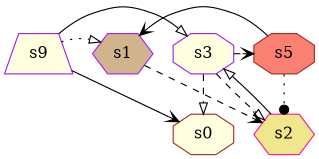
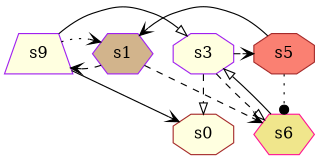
edge "s9" -> "s1": arrowhead onormal -> vee
edge "s1" -> "s9": added
node "s2": label "s2" -> "s6"
